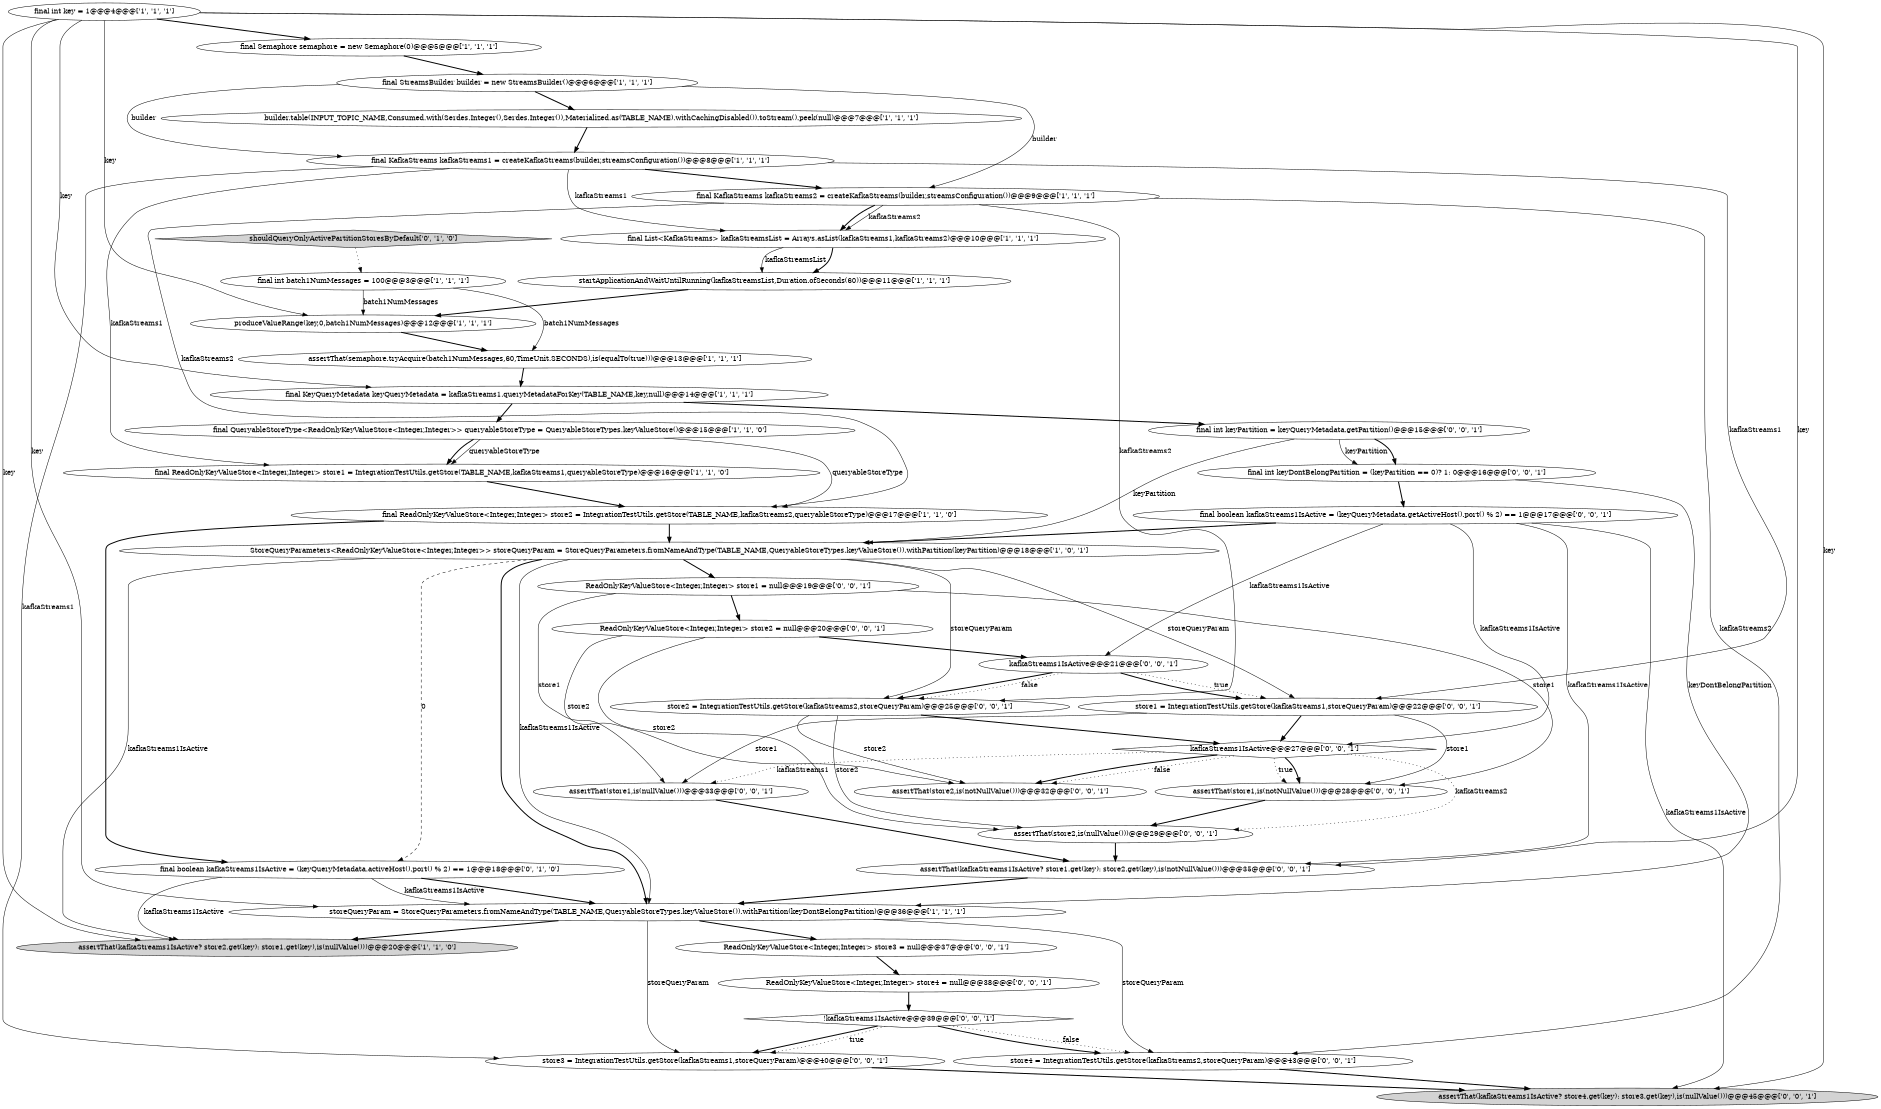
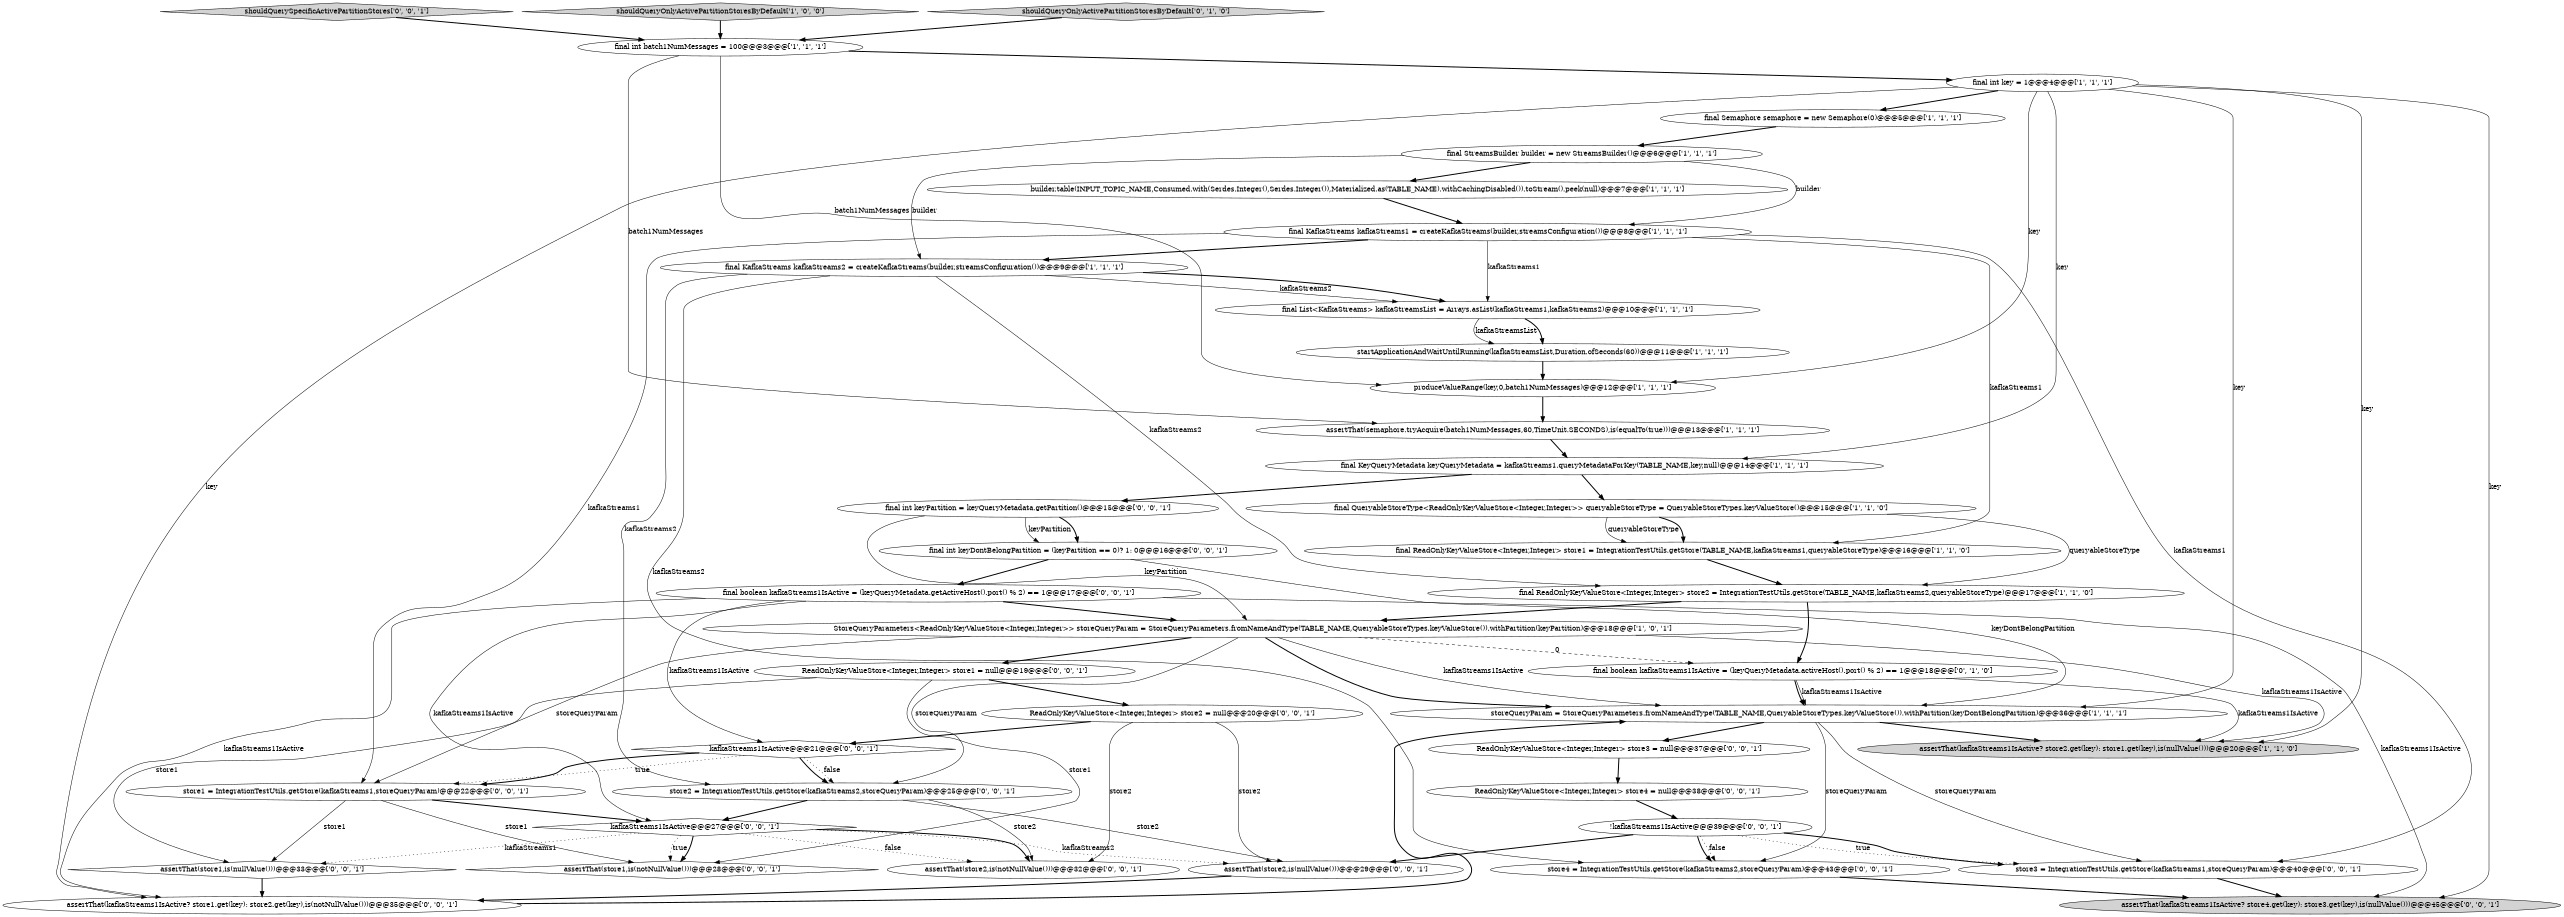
node "shouldQuerySpecificActivePartitionStores['0', '0', '1']": added
node "shouldQueryOnlyActivePartitionStoresByDefault['1', '0', '0']": added
edge "final int batch1NumMessages = 100@@@3@@@['1', '1', '1']" -> "final int key = 1@@@4@@@['1', '1', '1']": added
edge "shouldQueryOnlyActivePartitionStoresByDefault['0', '1', '0']" -> "final int batch1NumMessages = 100@@@3@@@['1', '1', '1']": style dotted -> bold
node "kafkaStreams1IsActive@@@21@@@['0', '0', '1']": shape ellipse -> diamond
node "assertThat(store1,is(nullValue()))@@@33@@@['0', '0', '1']": shape ellipse -> diamond
node "assertThat(store1,is(notNullValue()))@@@28@@@['0', '0', '1']": shape ellipse -> diamond
edge "assertThat(store1,is(notNullValue()))@@@28@@@['0', '0', '1']" -> "assertThat(store2,is(nullValue()))@@@29@@@['0', '0', '1']": now "!kafkaStreams1IsActive@@@39@@@['0', '0', '1']" -> "assertThat(store2,is(nullValue()))@@@29@@@['0', '0', '1']"
node "!kafkaStreams1IsActive@@@39@@@['0', '0', '1']": shape diamond -> ellipse
